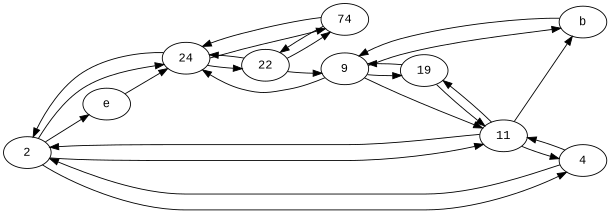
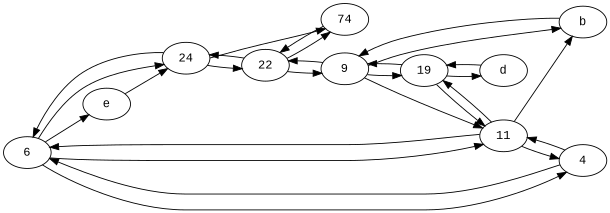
edge "74" -> "24": removed
node "d": added
edge "9" -> "24": now "9" -> "22"
node "2": label "2" -> "6"
